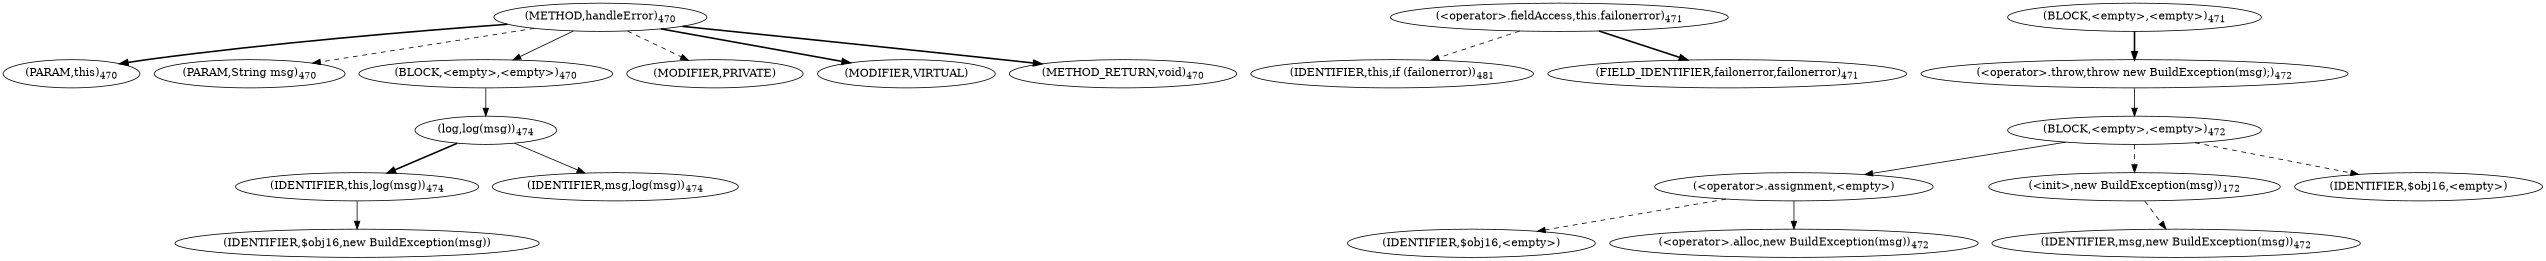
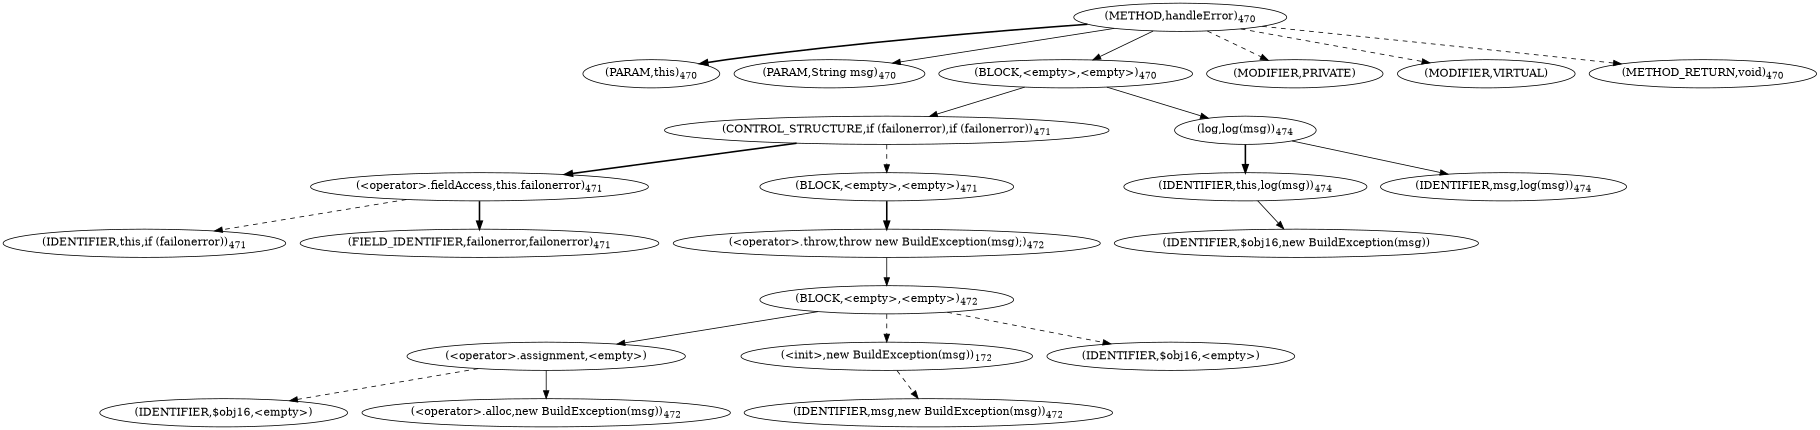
edge "(METHOD,handleError)" -> "(METHOD_RETURN,void)": style bold -> dashed
edge "(METHOD,handleError)" -> "(PARAM,String msg)": style dashed -> solid
edge "(METHOD,handleError)" -> "(MODIFIER,VIRTUAL)": style bold -> dashed
node "(IDENTIFIER,this,if (failonerror))": text "481" -> "471"
node "(CONTROL_STRUCTURE,if (failonerror),if (failonerror))": added
